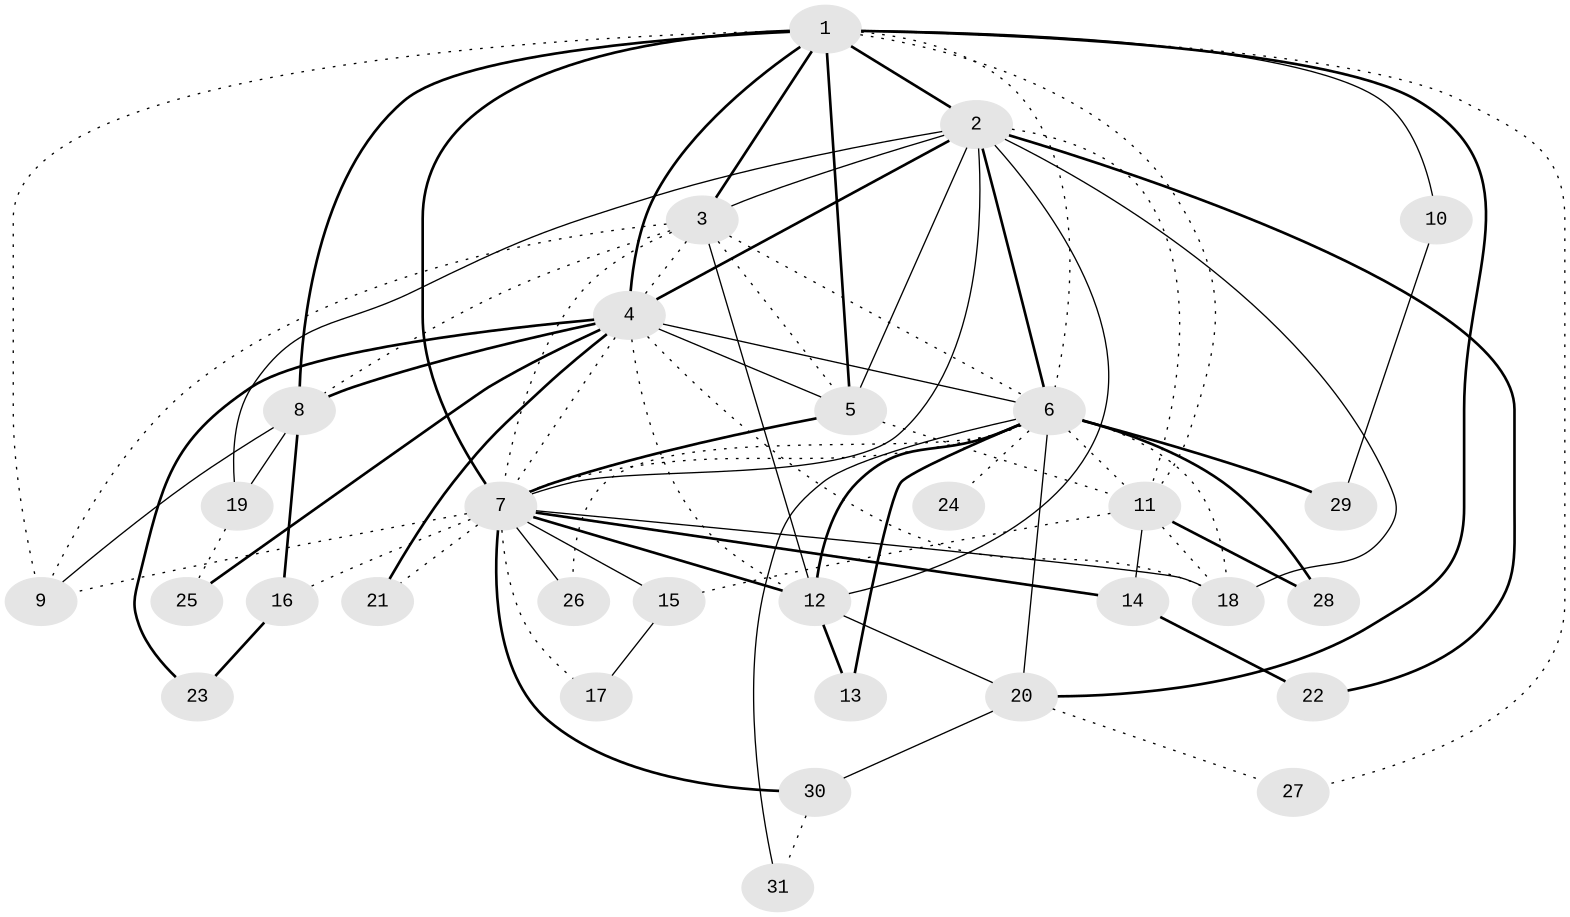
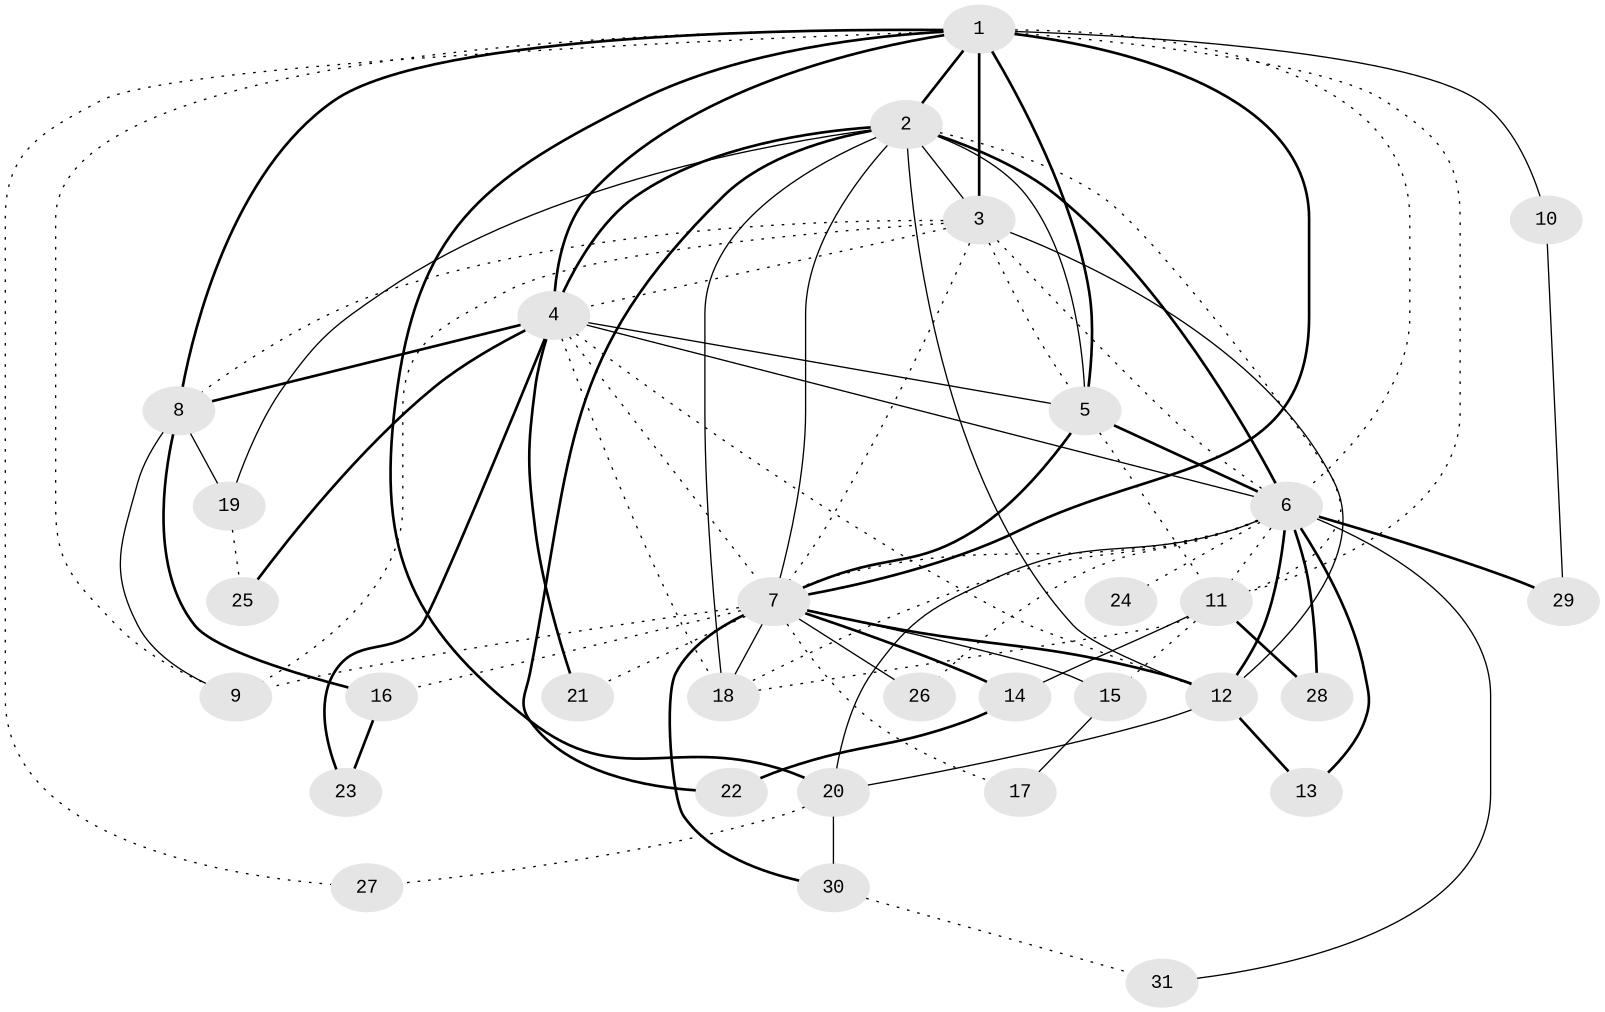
edge "5" -- "6": added
